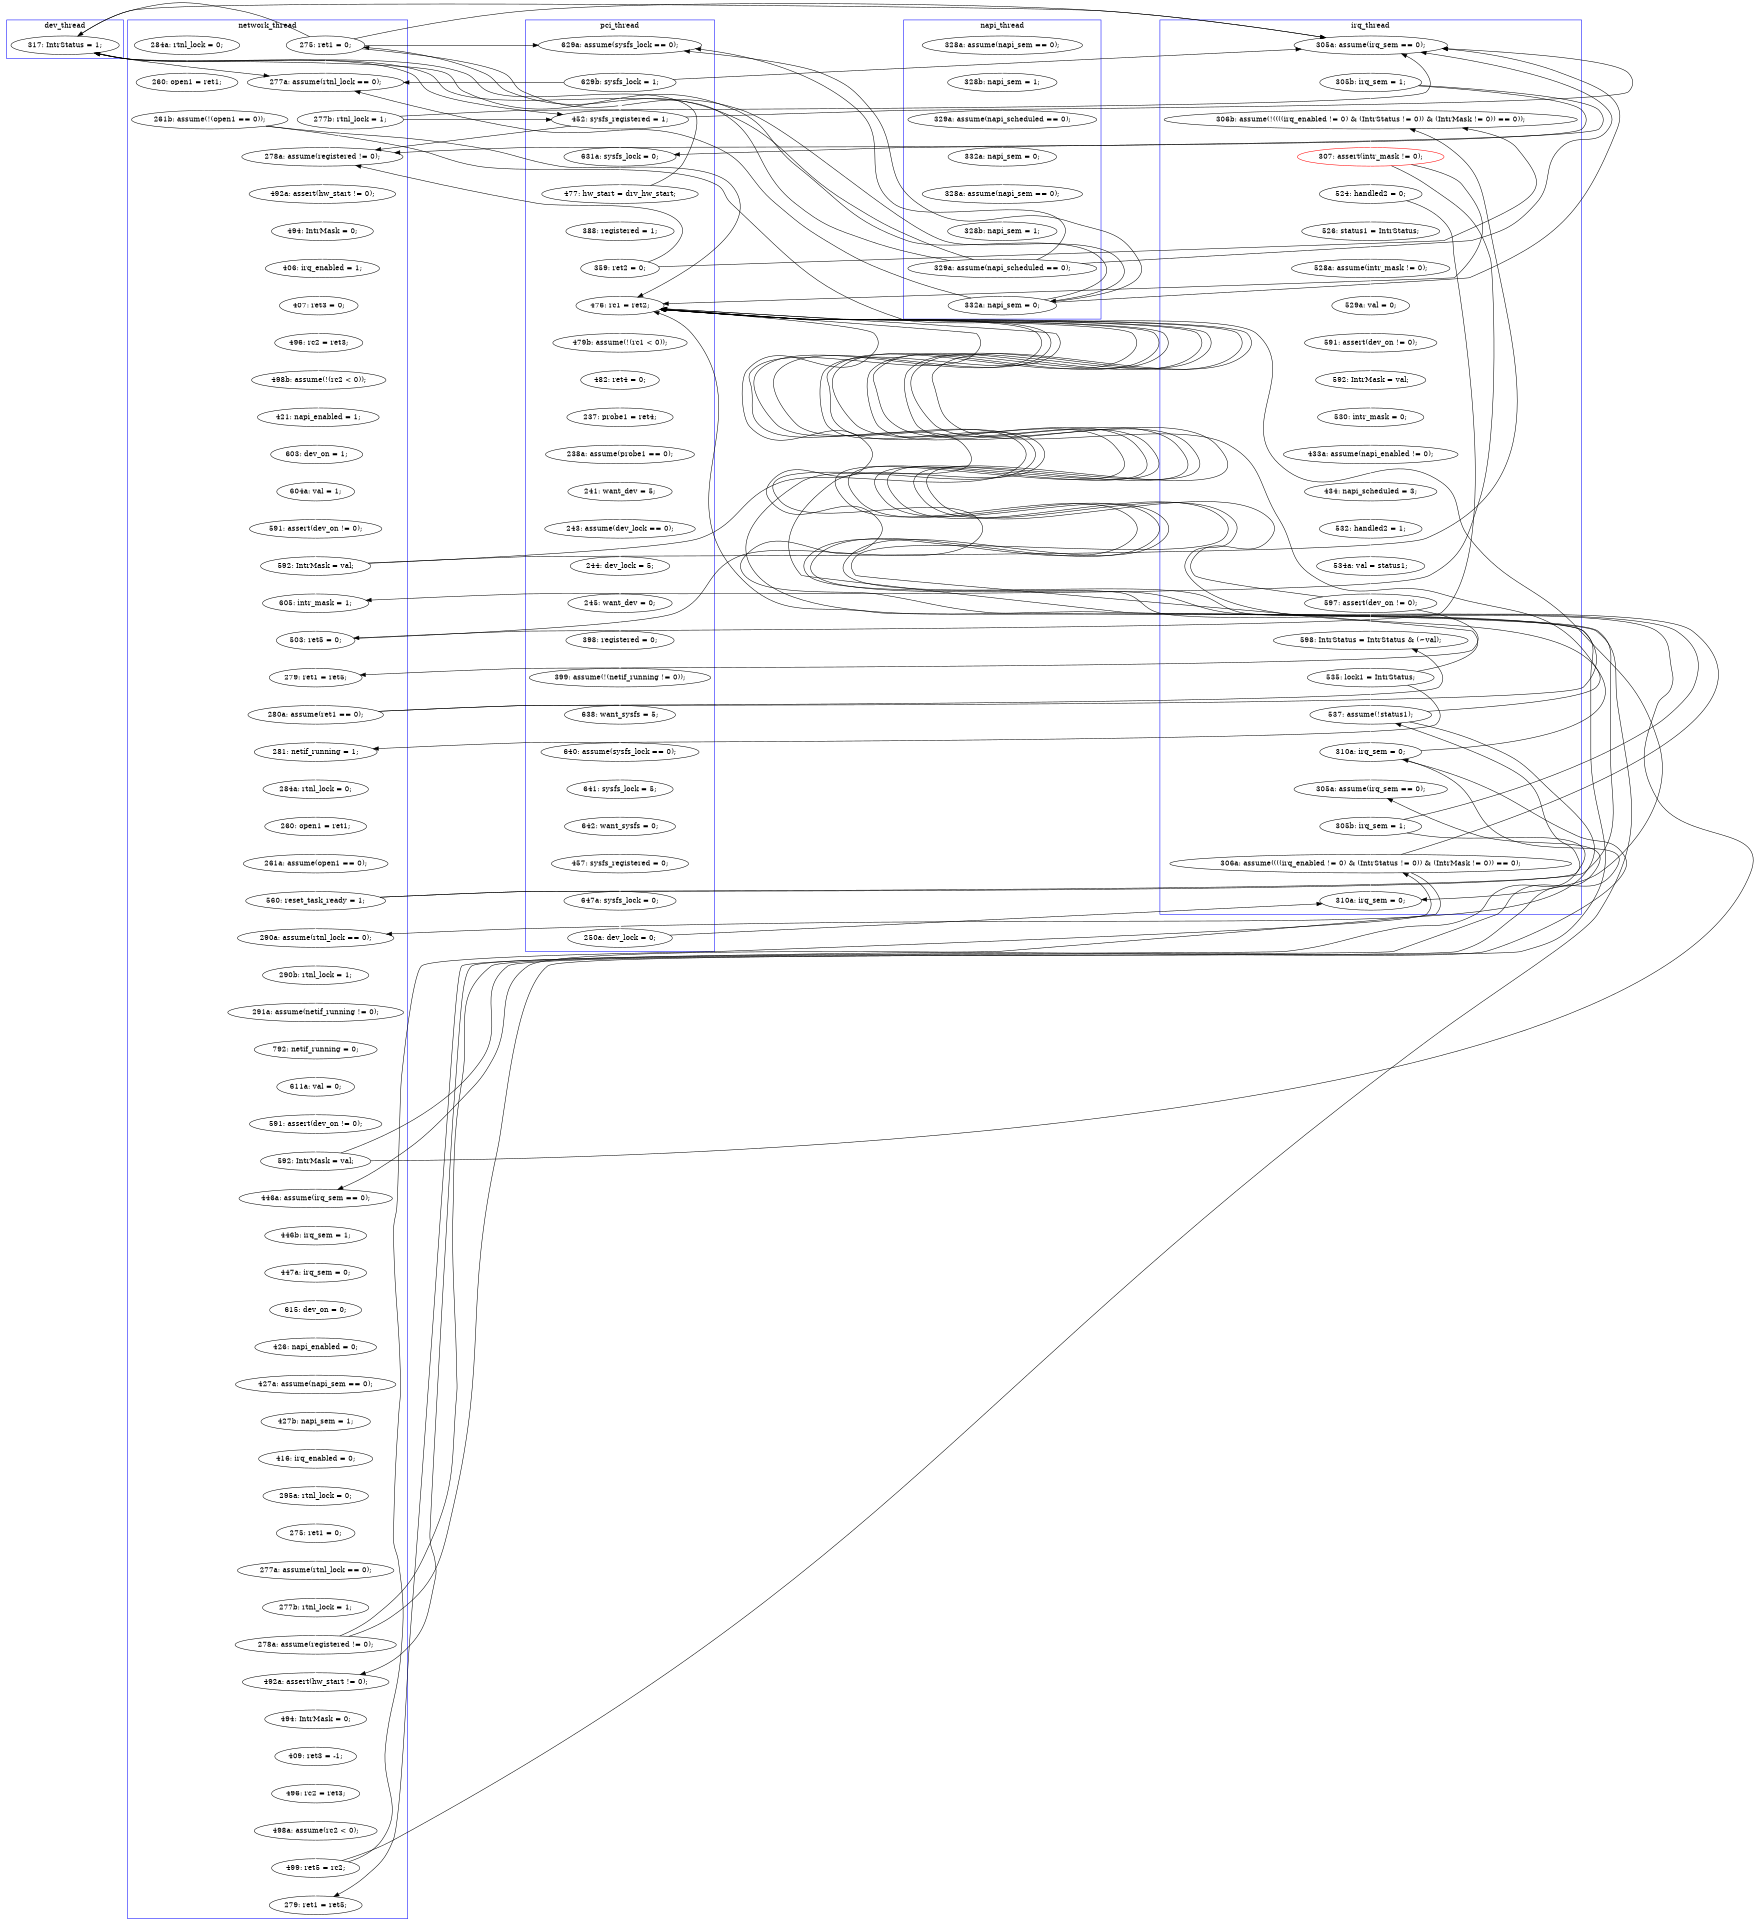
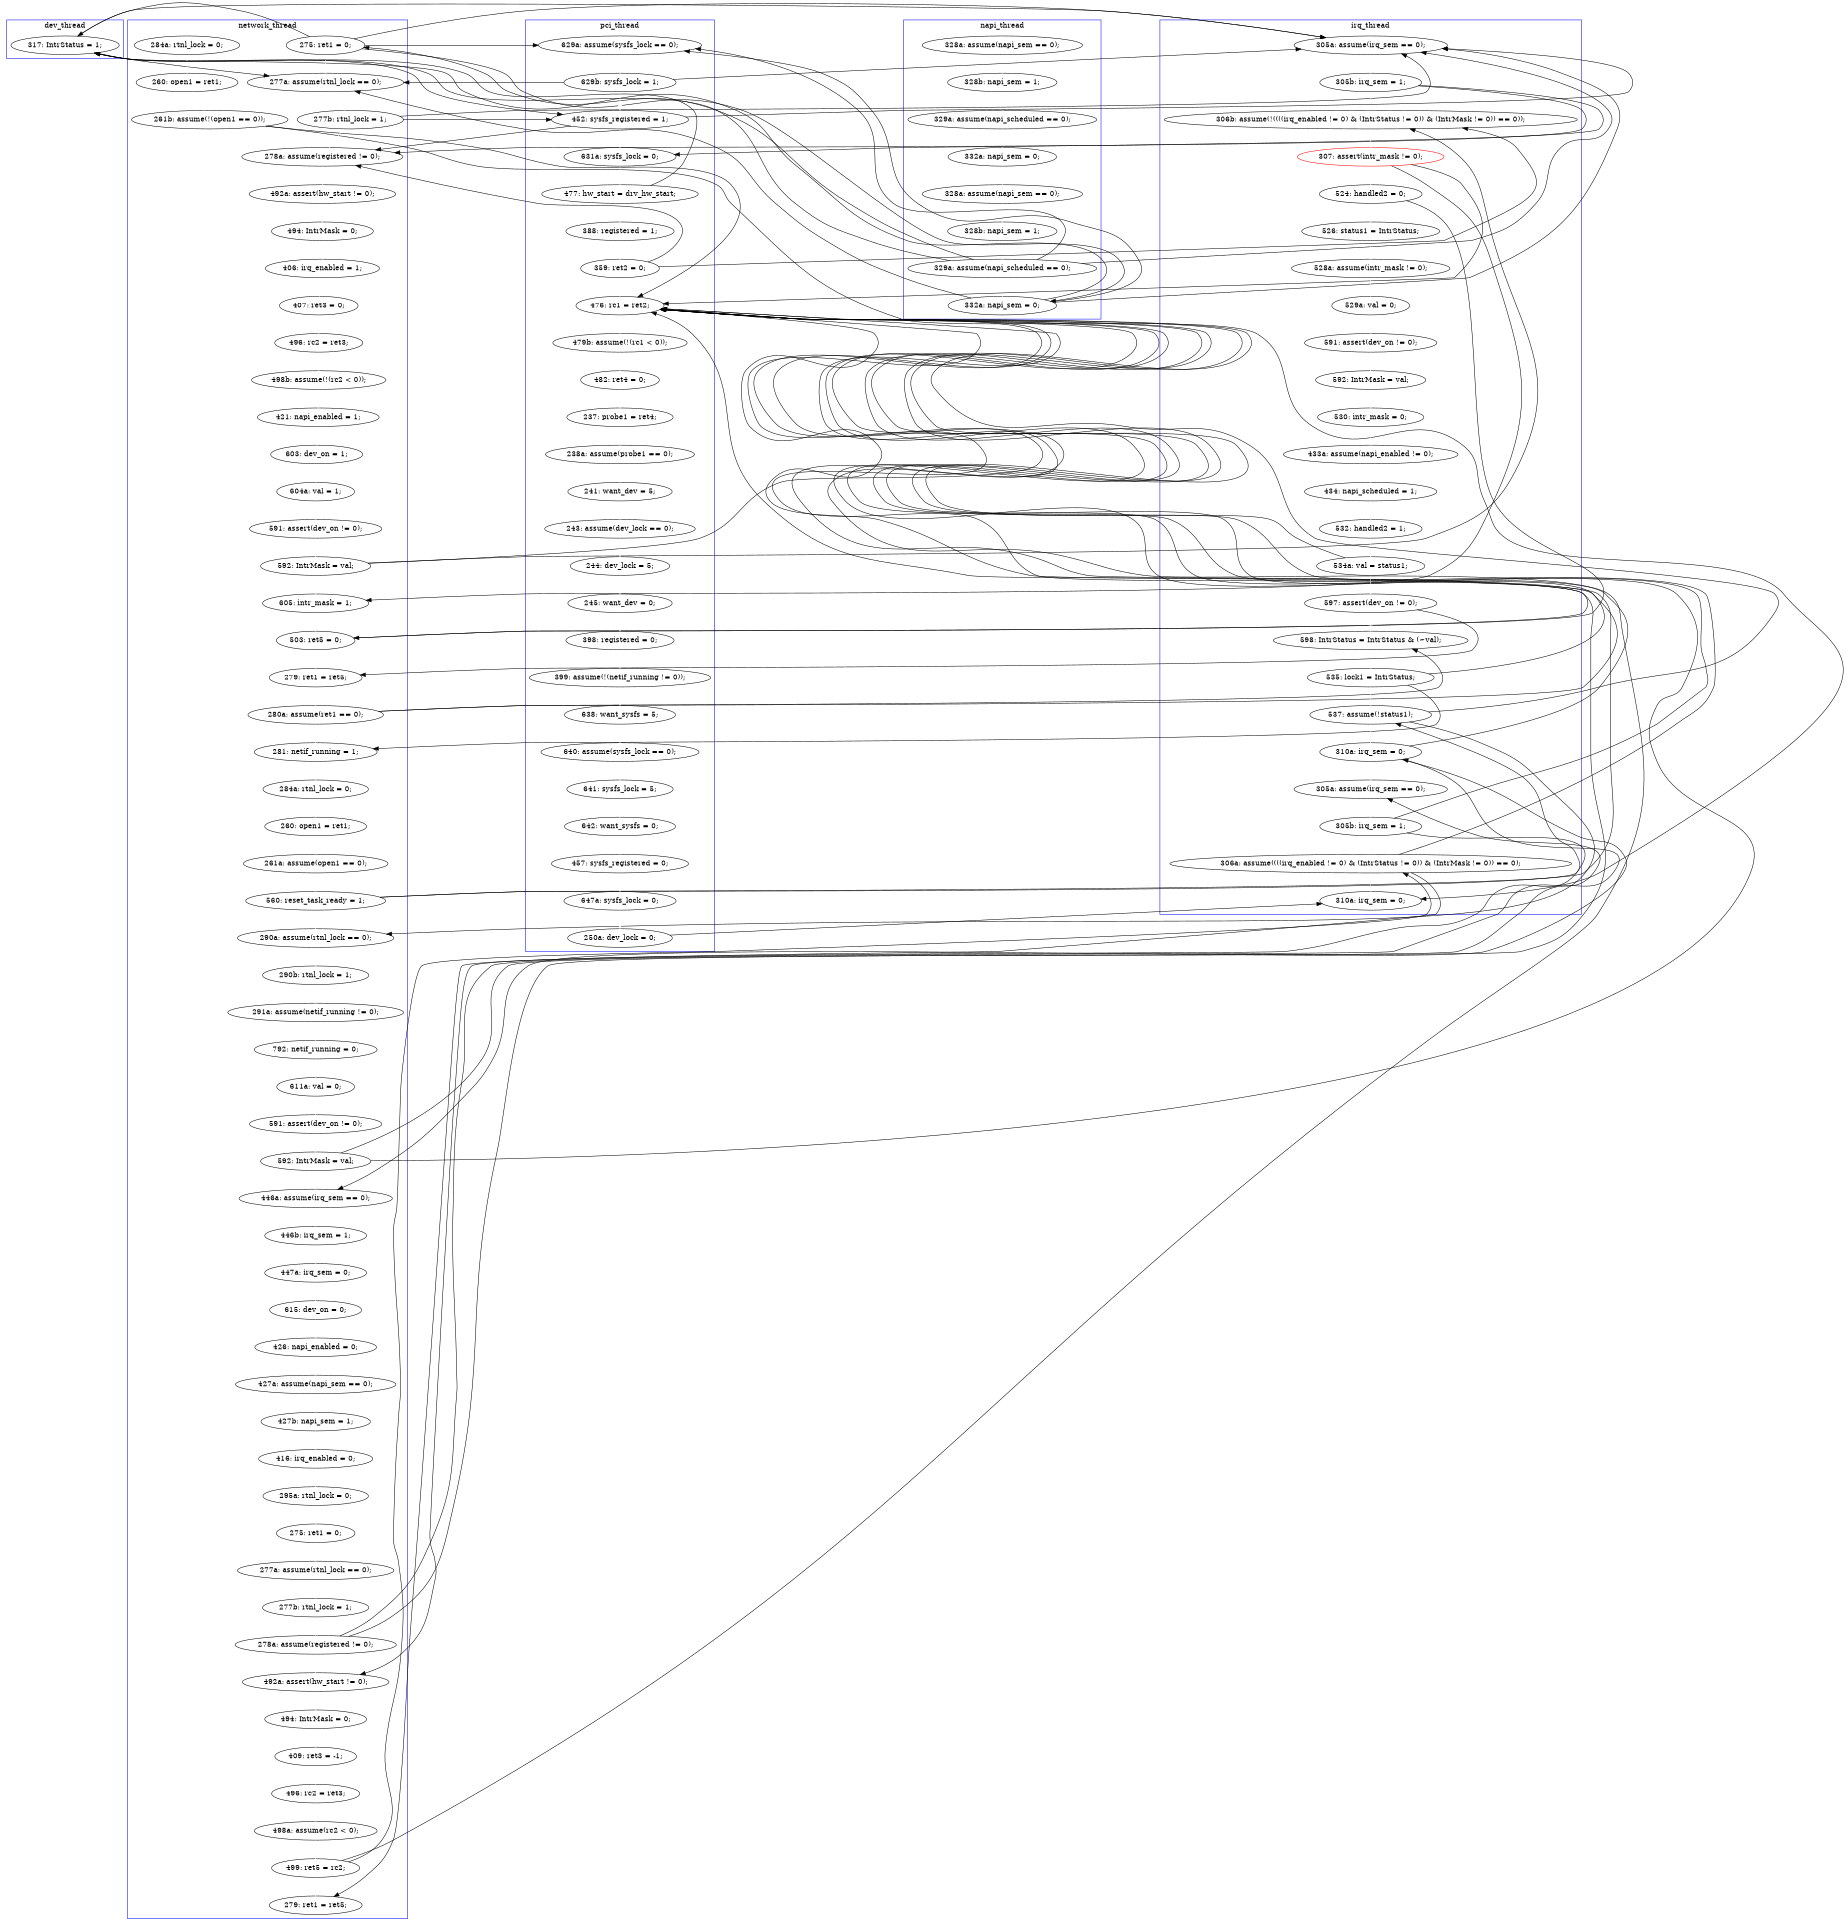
edge "597: assert(dev_on != 0);" -> "476: rc1 = ret2;": now "534a: val = status1;" -> "476: rc1 = ret2;"
node "434: napi_scheduled = 3;": label "434: napi_scheduled = 3;" -> "434: napi_scheduled = 1;"
